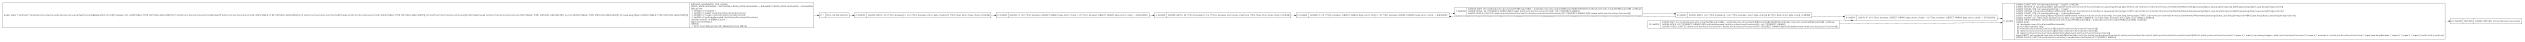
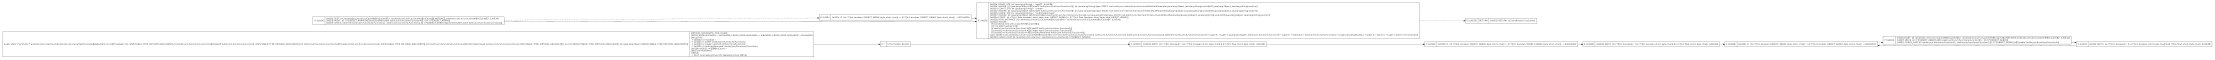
edge "8: 0x0012" -> "9: 0x0014": removed
node "11: 0x001b": text "0x002d: SGET" -> "0x002d: INVOKE"
